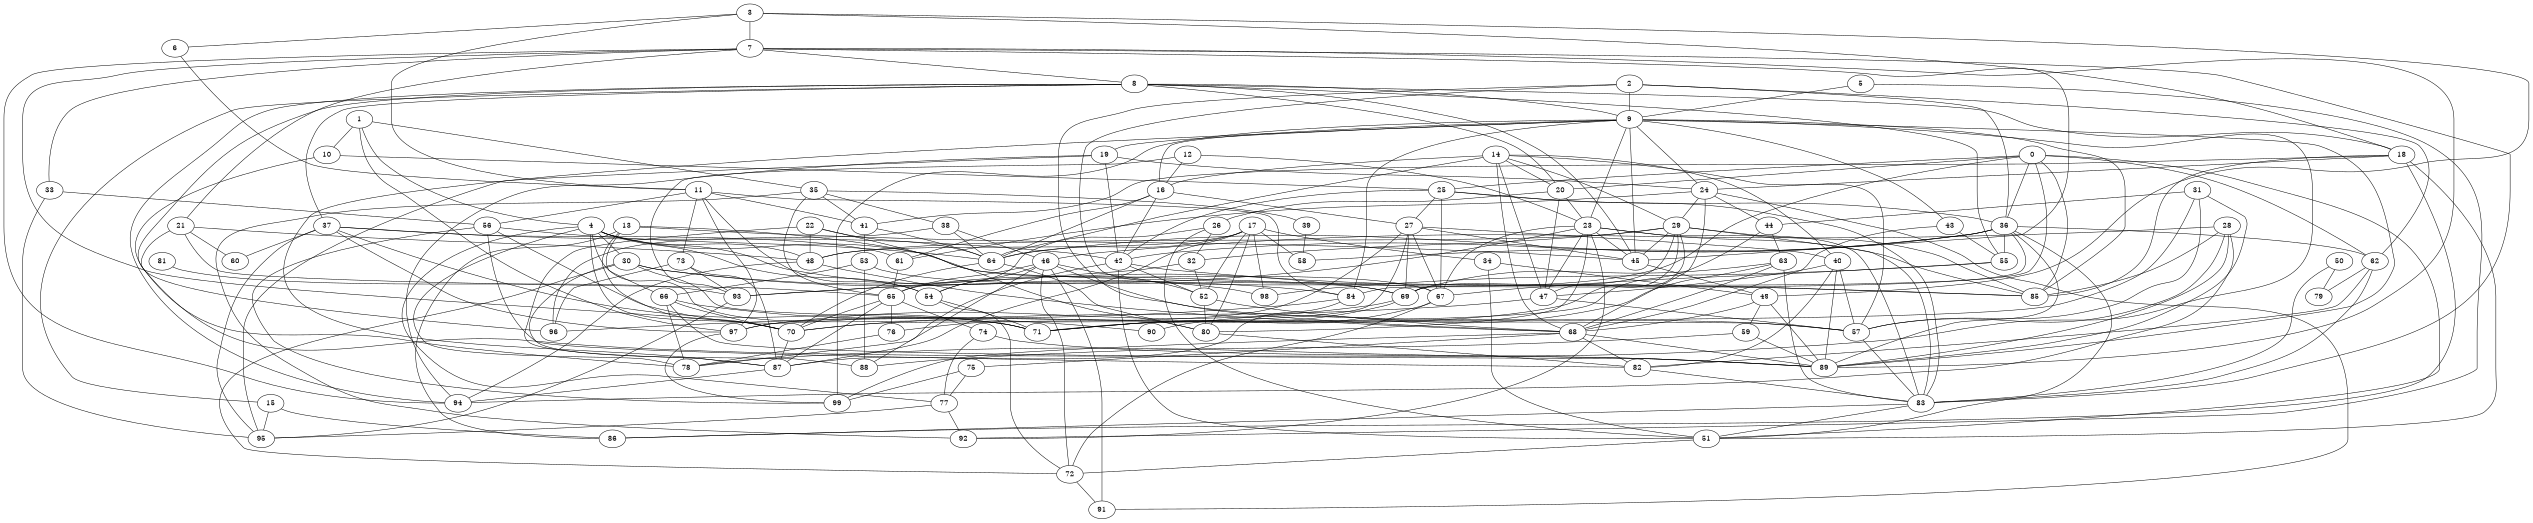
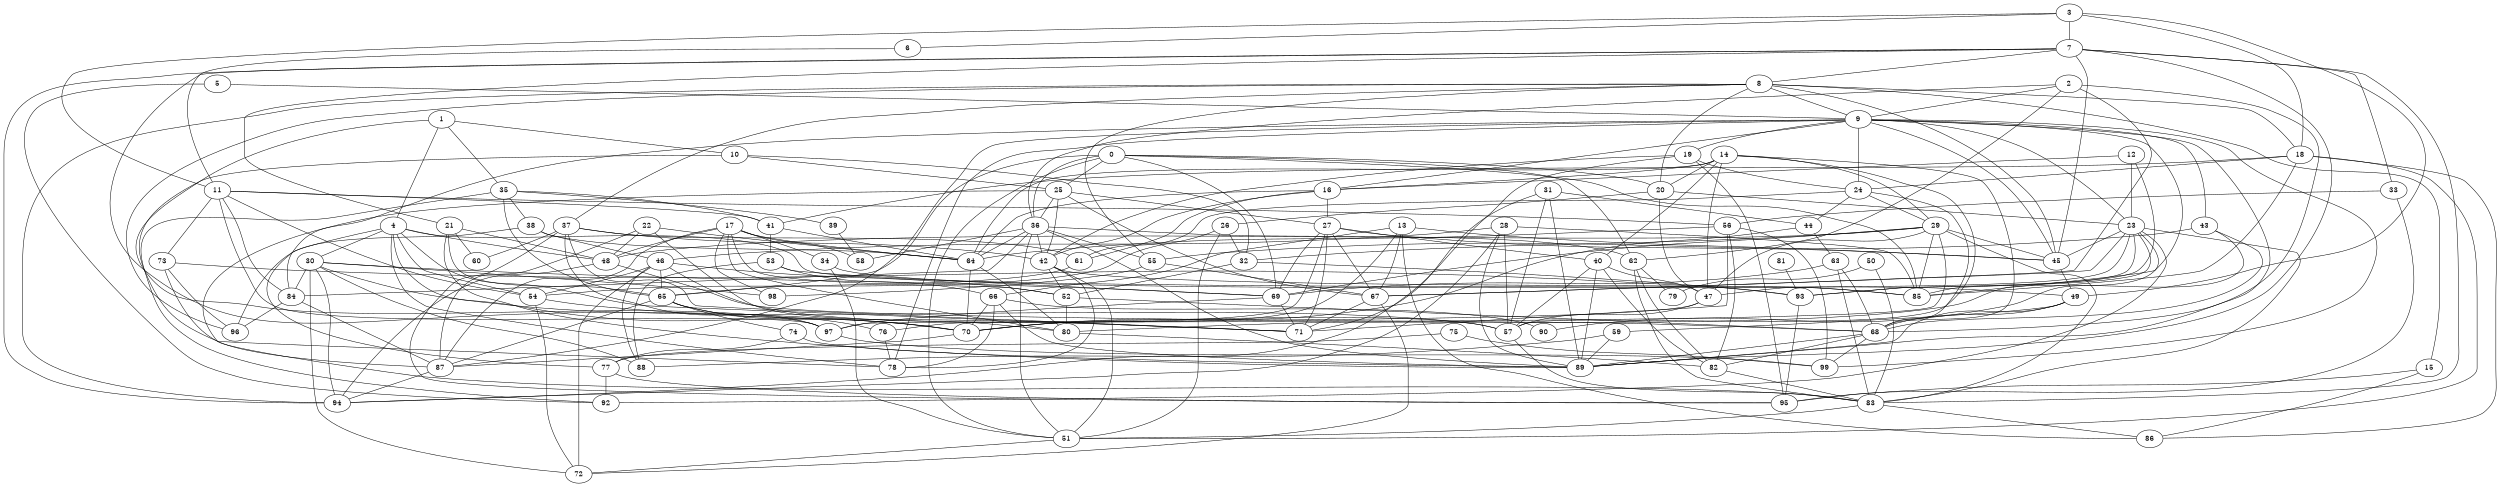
edge "10" -- "32": added
edge "4" -- "98": now "30" -- "98"
edge "63" -- "90": now "43" -- "90"
edge "30" -- "94": added
edge "68" -- "75": removed
node "91": removed
